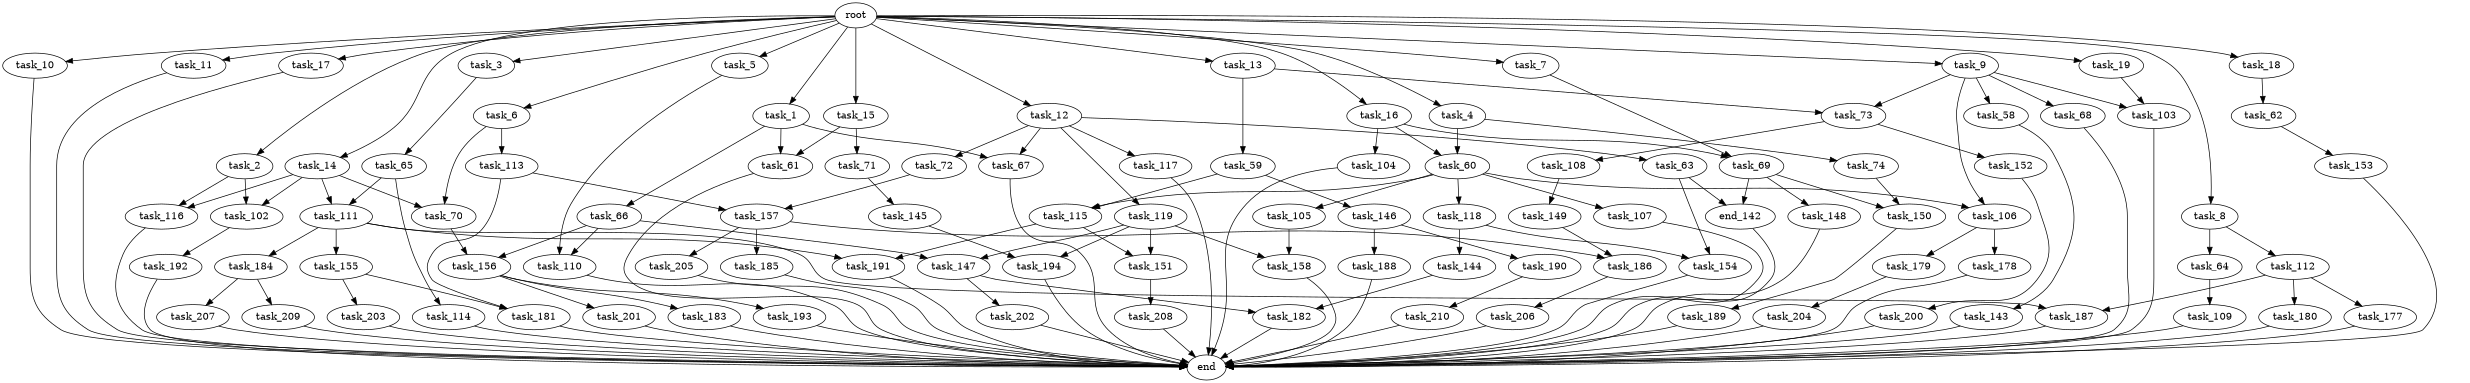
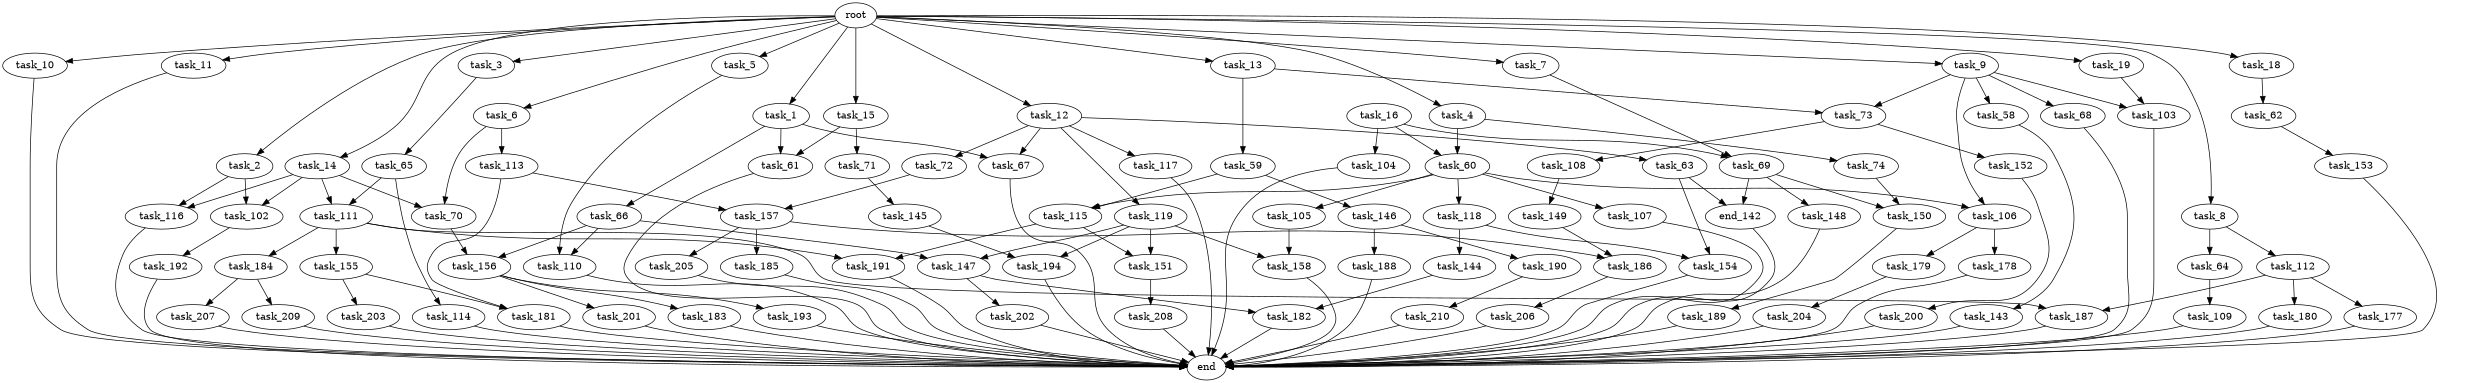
edge "root" -> "task_16": removed
node "task_17": removed
